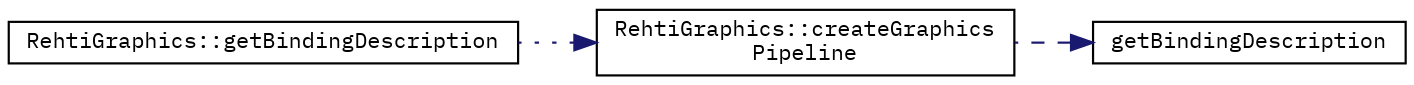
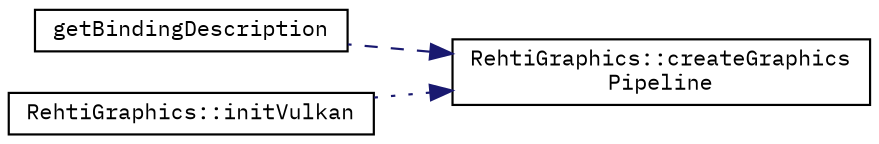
node "RehtiGraphics::getBindingDescription": label "RehtiGraphics::getBindingDescription" -> "RehtiGraphics::initVulkan"
edge "RehtiGraphics::createGraphics Pipeline" -> "getBindingDescription": reversed
